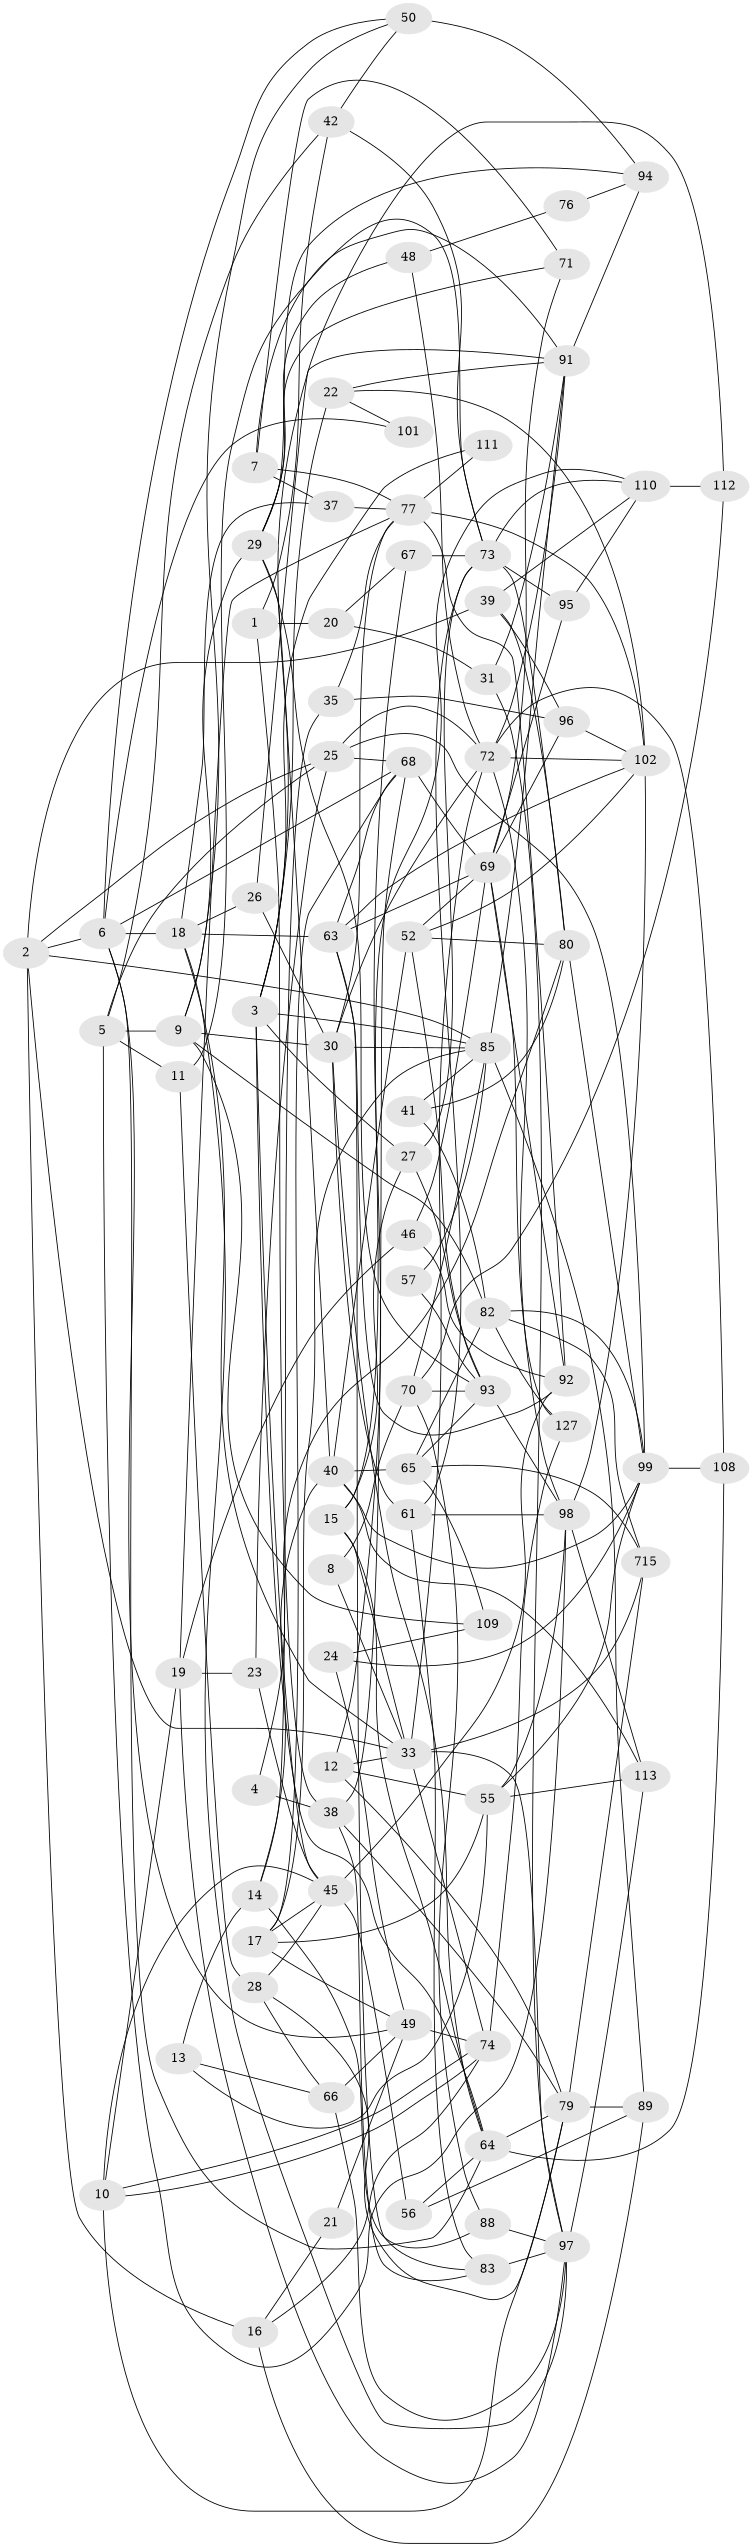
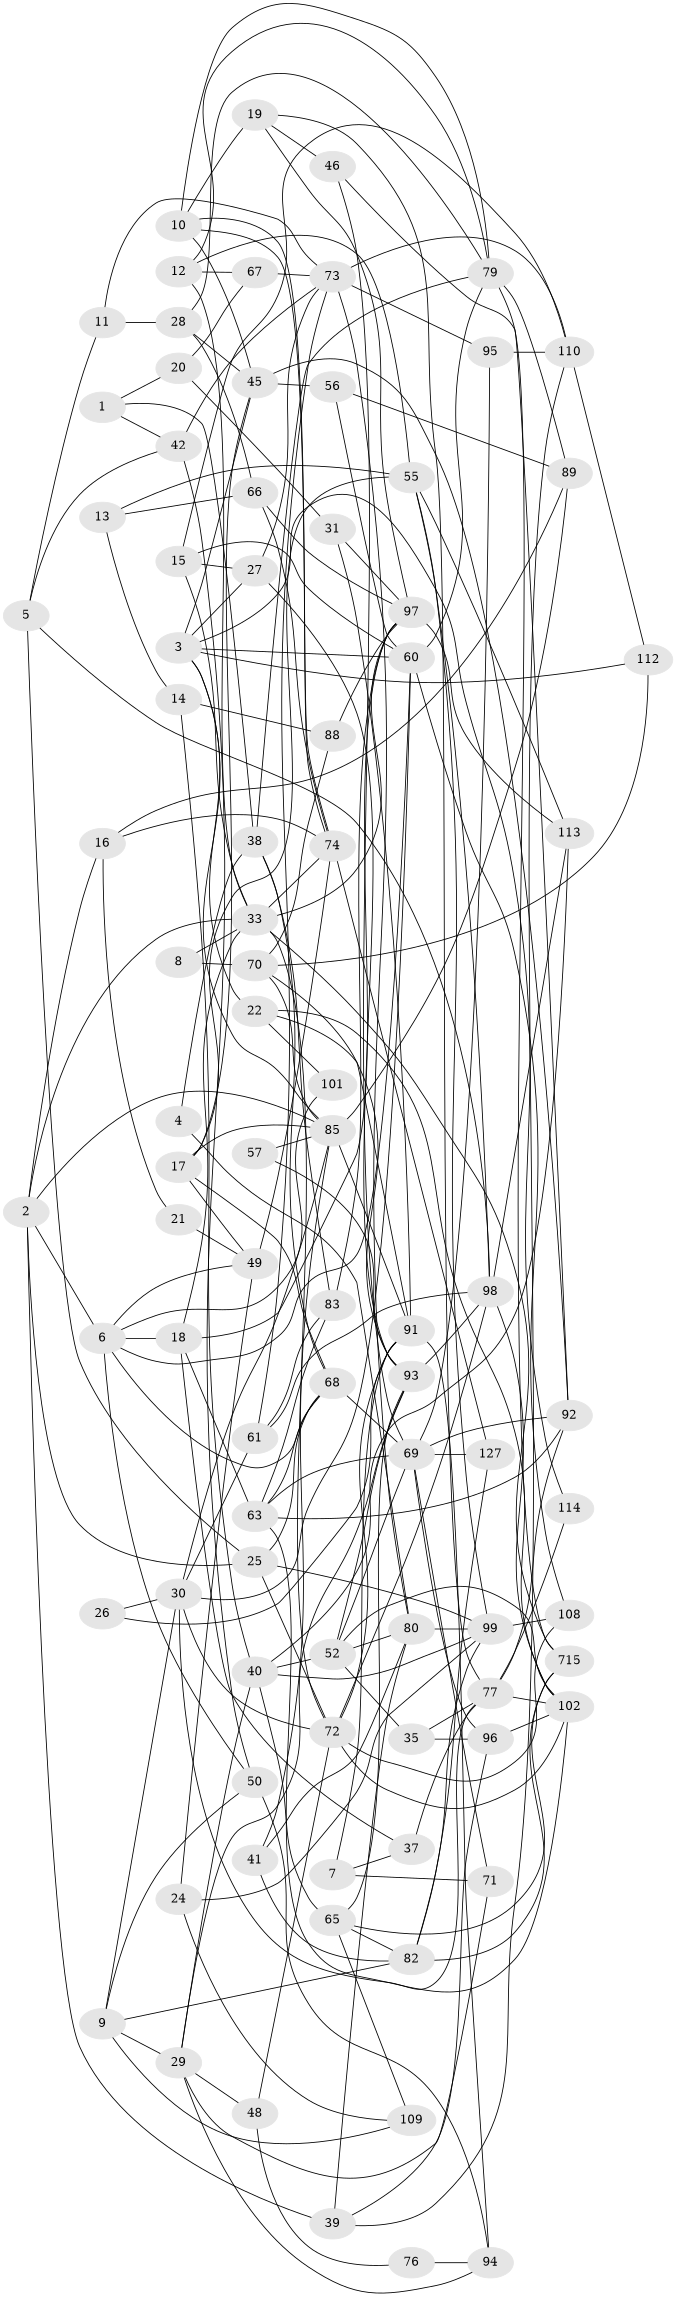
node "111": label "111" -> "114"
edge "7" -- "77": removed
edge "26" -- "18": removed
edge "5" -- "9": removed
edge "35" -- "14": now "35" -- "52"
node "23": removed
edge "49" -- "66": now "74" -- "66"
node "64": label "64" -> "60"
